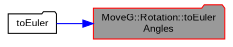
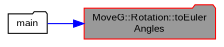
node "toEuler": label "toEuler" -> "main"
